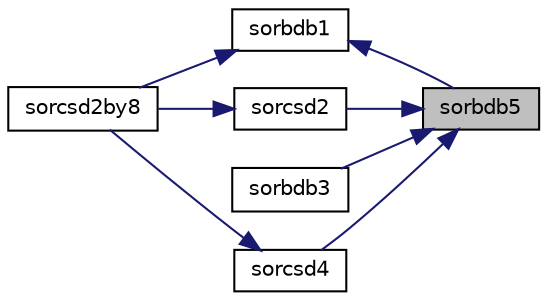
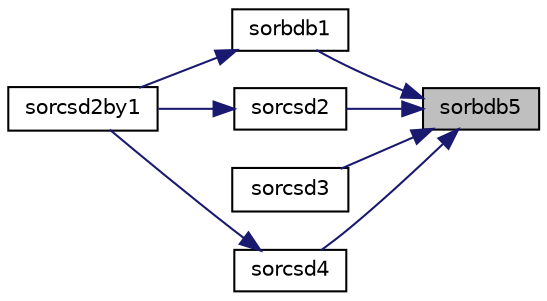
edge "sorbdb5" -> "sorbdb1": reversed
node "sorcsd2by8": label "sorcsd2by8" -> "sorcsd2by1"
node "sorbdb3": label "sorbdb3" -> "sorcsd3"
